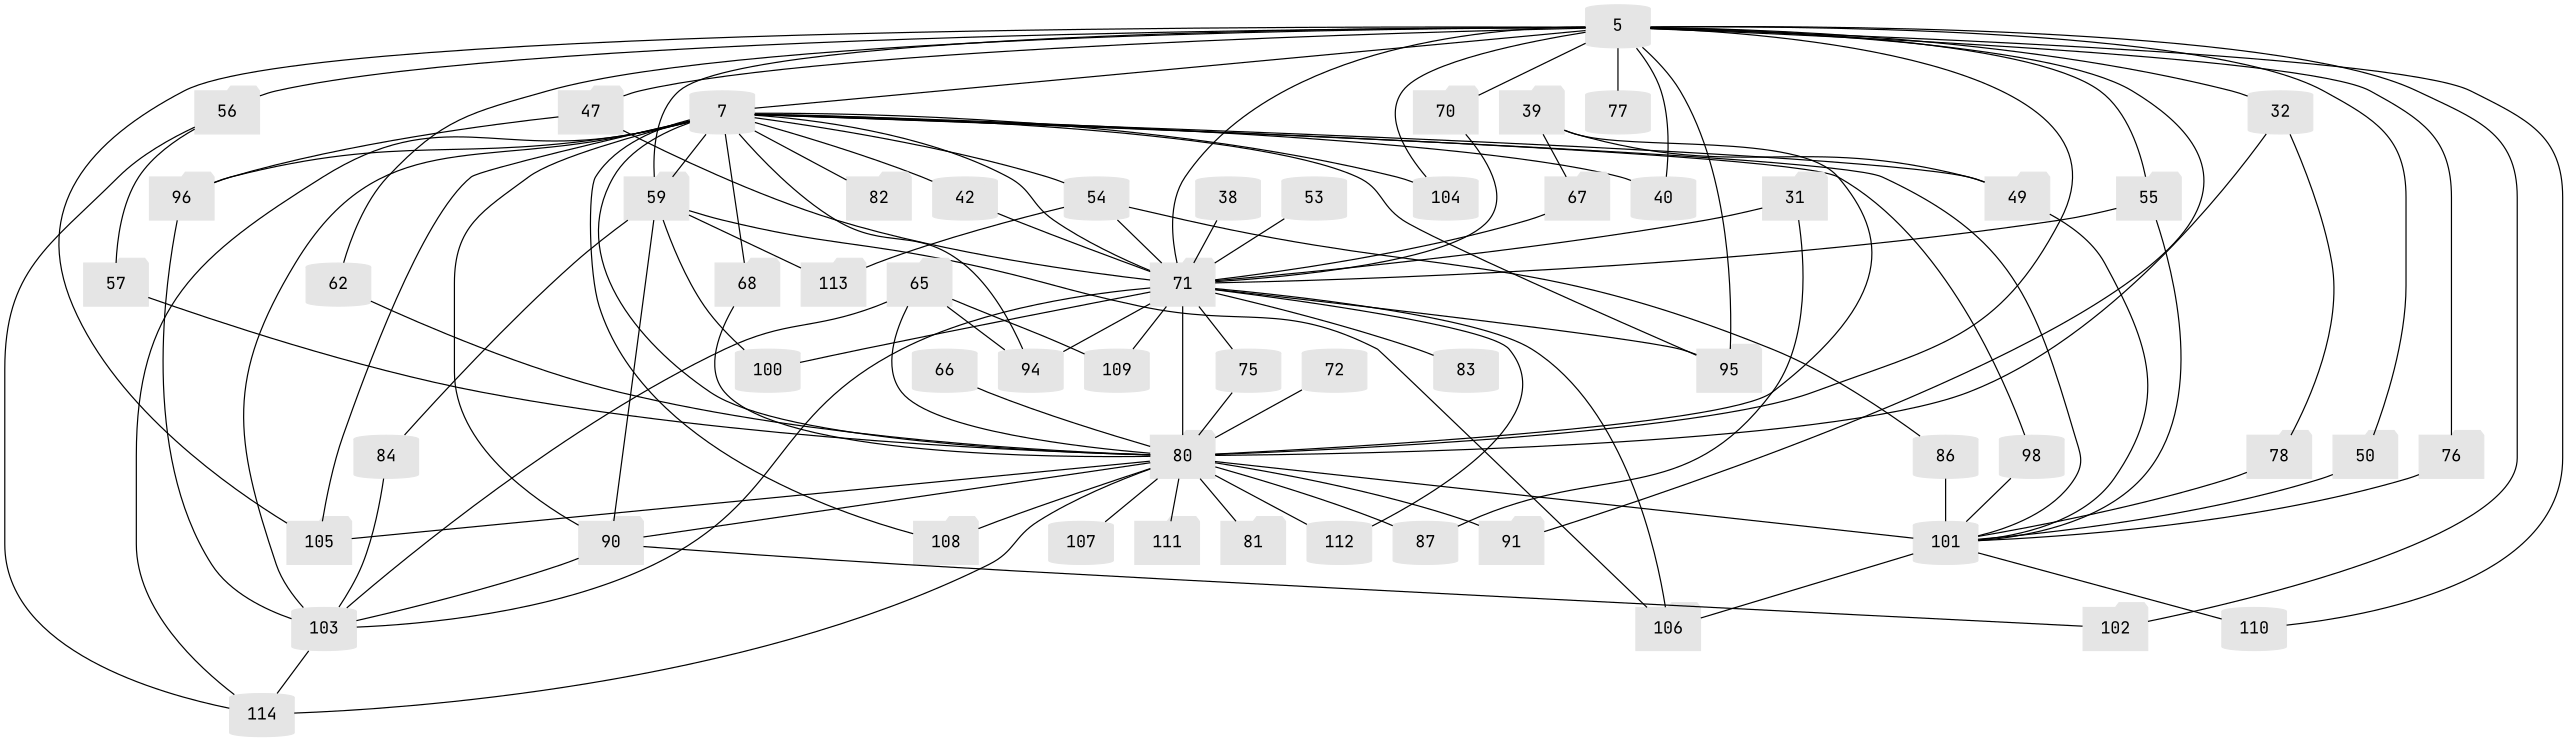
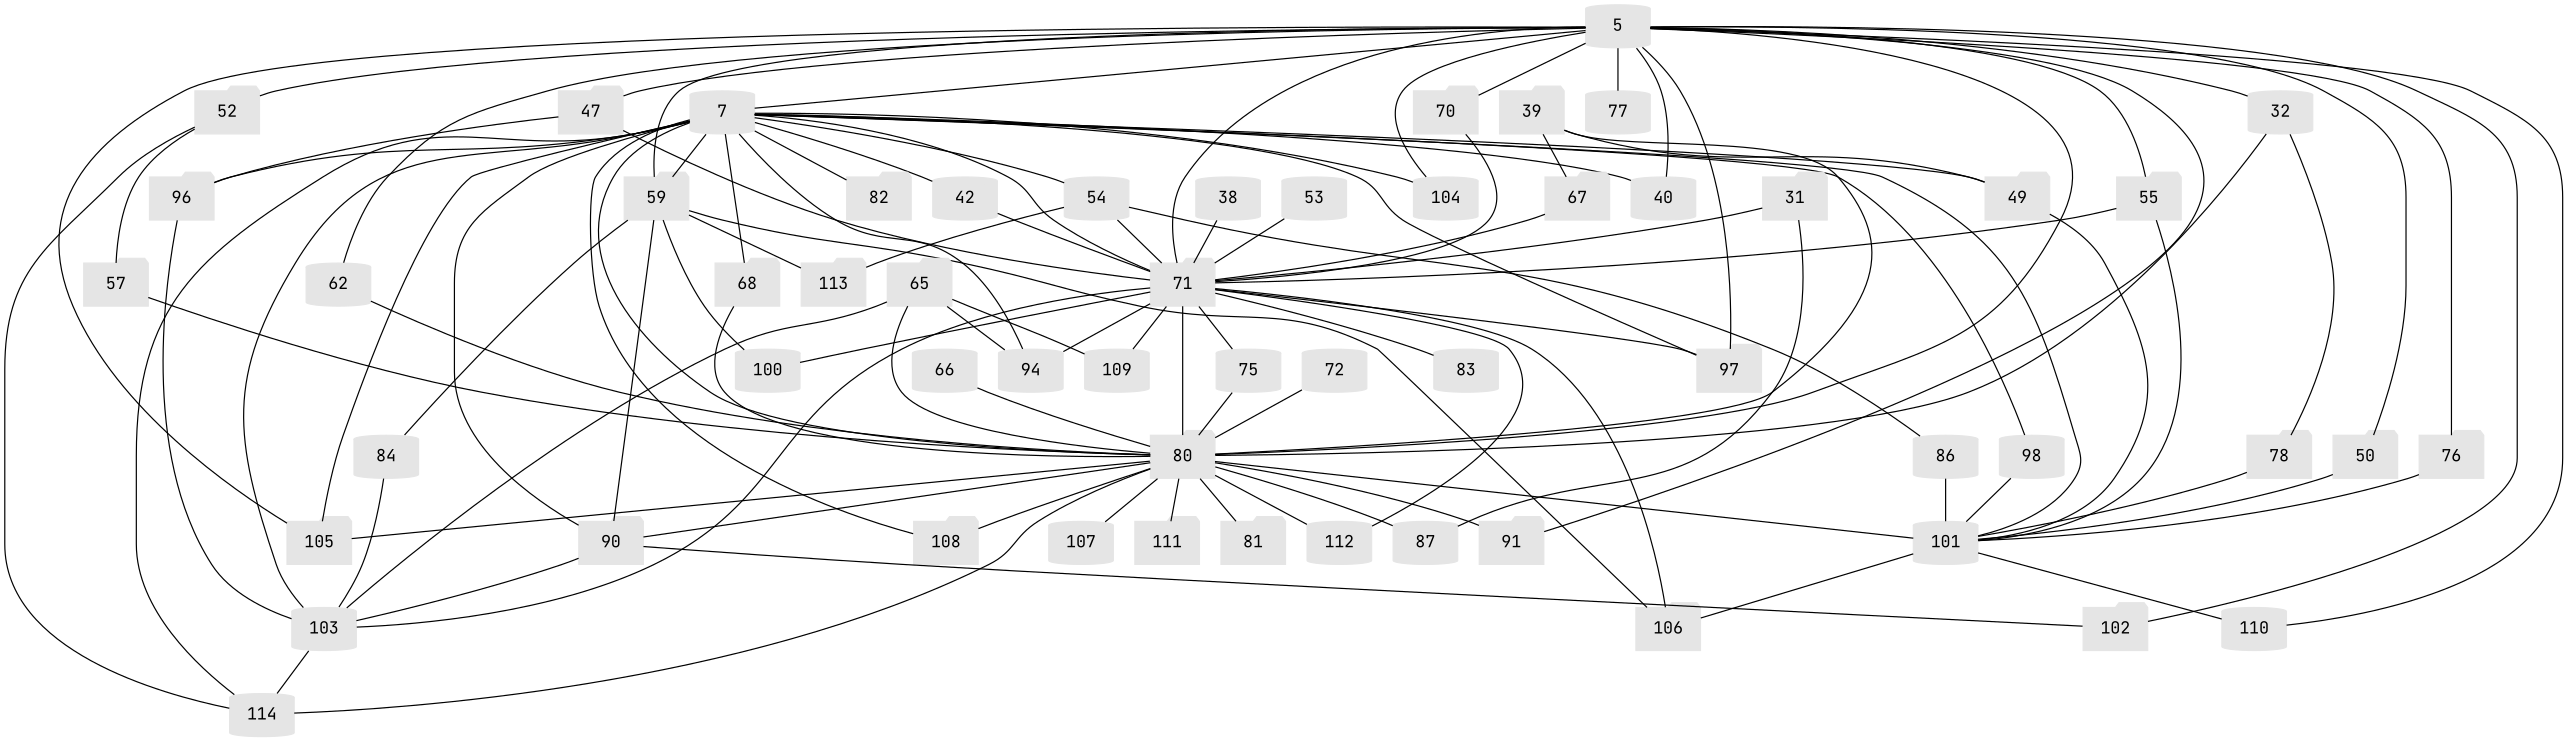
node "56": label "56" -> "52"
node "95": label "95" -> "97"
